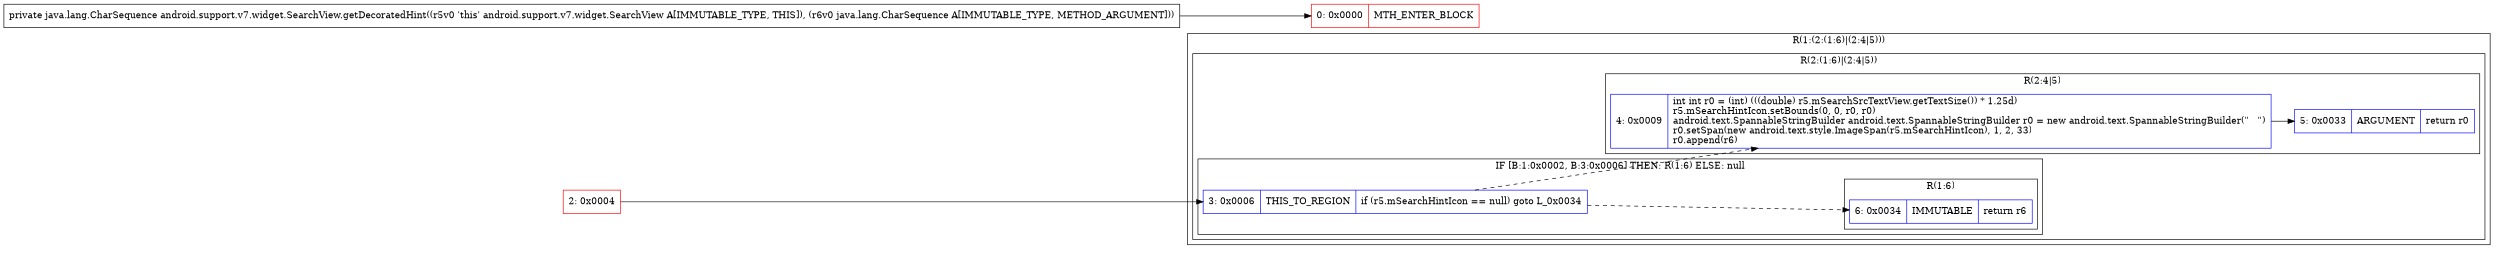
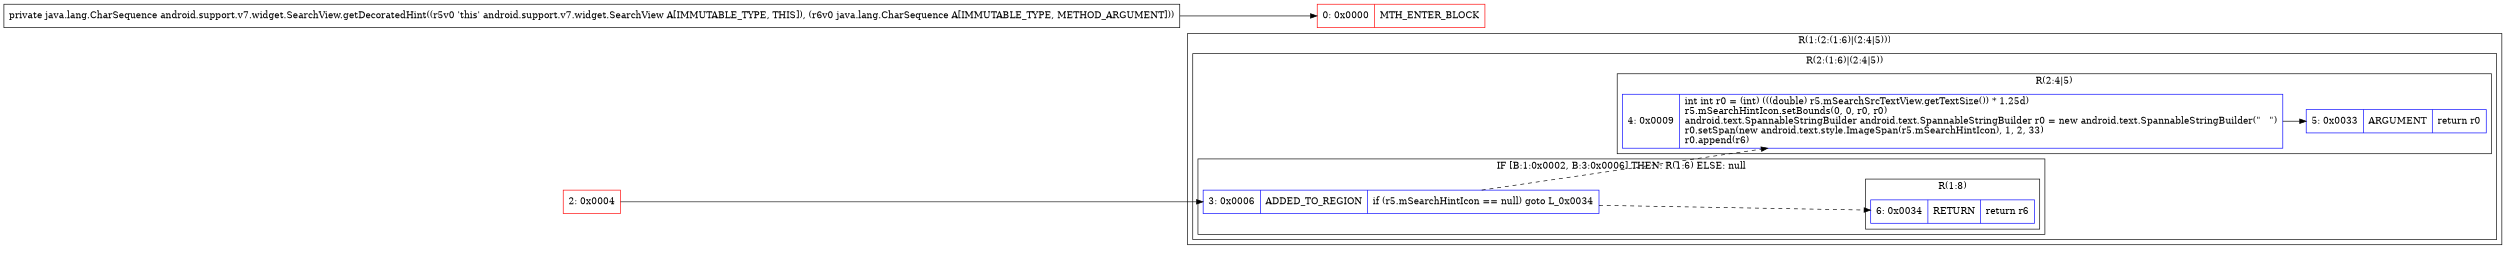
cluster "R(1:6)": label "R(1:6)" -> "R(1:8)"
node "3: 0x0006": text "THIS_TO_REGION" -> "ADDED_TO_REGION"
node "6: 0x0034": text "IMMUTABLE" -> "RETURN"
